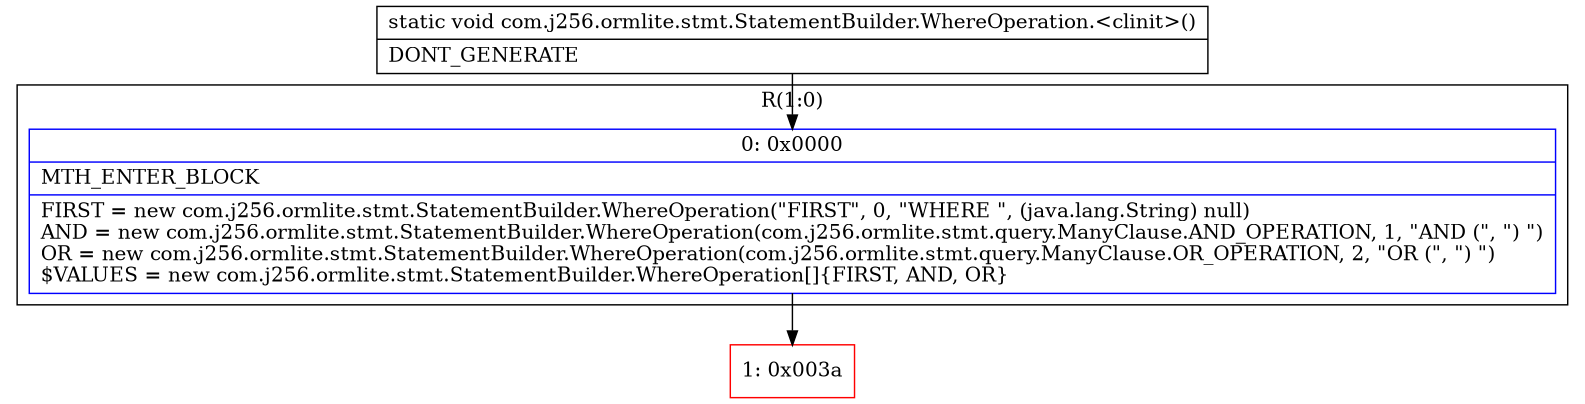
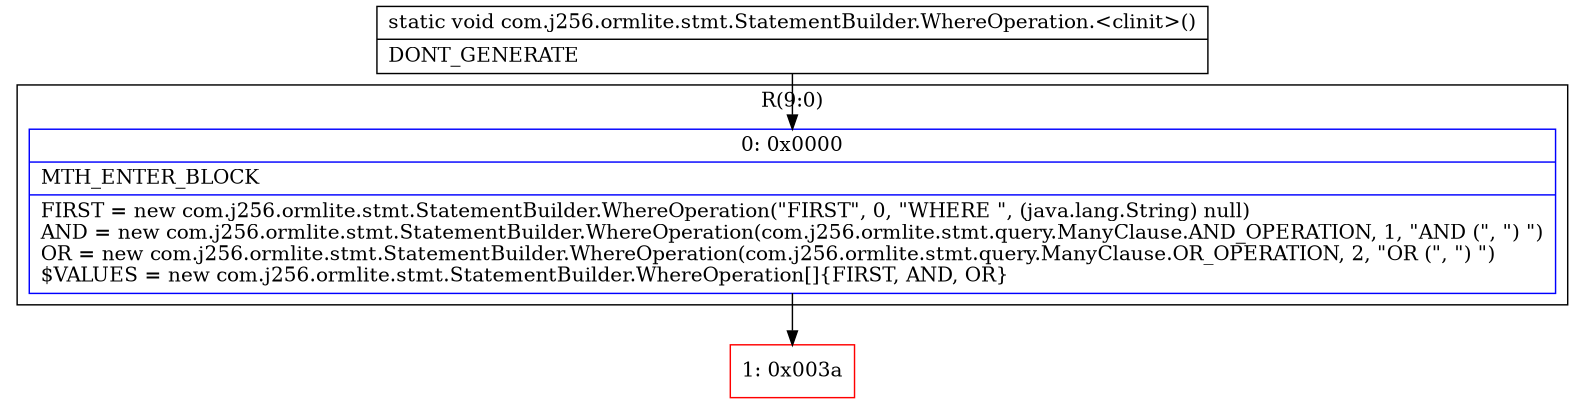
cluster "R(1:0)": label "R(1:0)" -> "R(9:0)"
